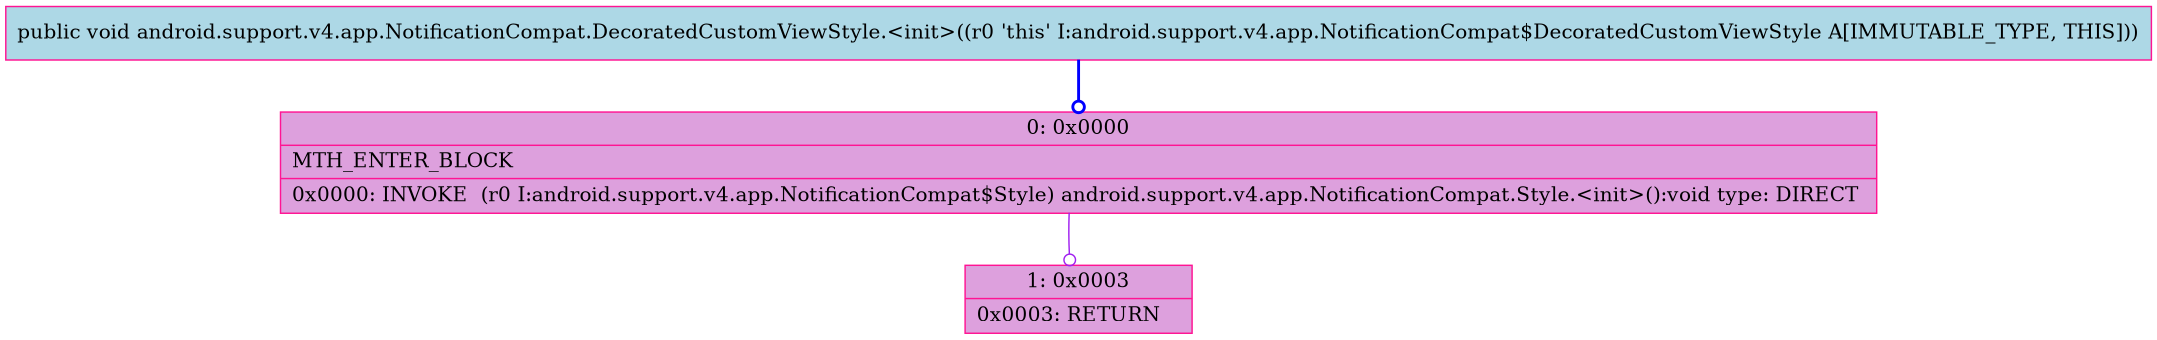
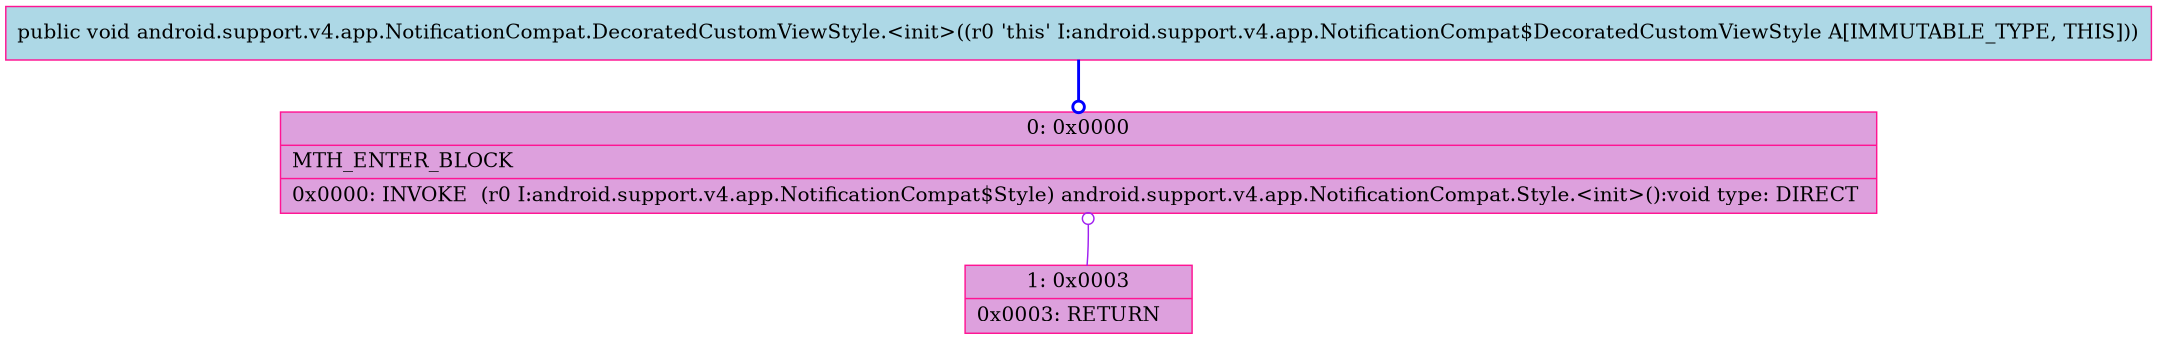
edge "0: 0x0000" -> "1: 0x0003": reversed
